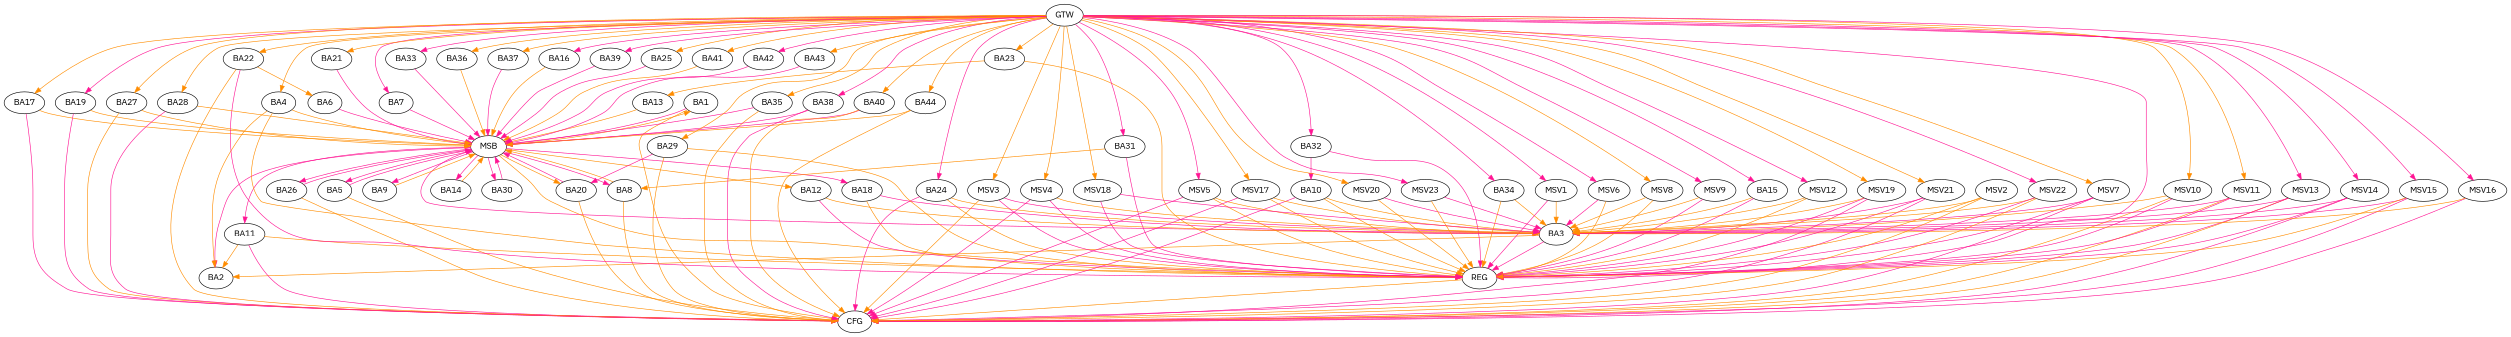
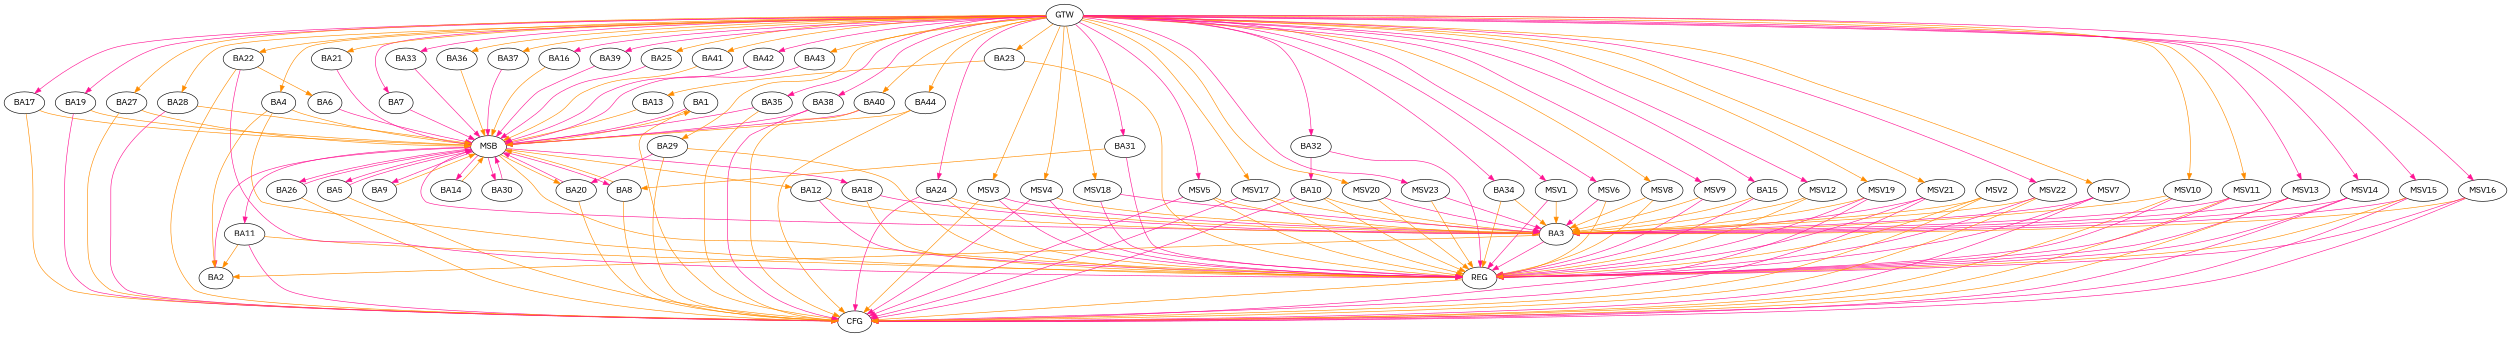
edge "GTW" -> "BA17": color darkorange -> deeppink
edge "GTW" -> "BA35": color darkorange -> deeppink
edge "GTW" -> "REG": now "MSV16" -> "REG"
edge "BA17" -> "CFG": color deeppink -> darkorange
